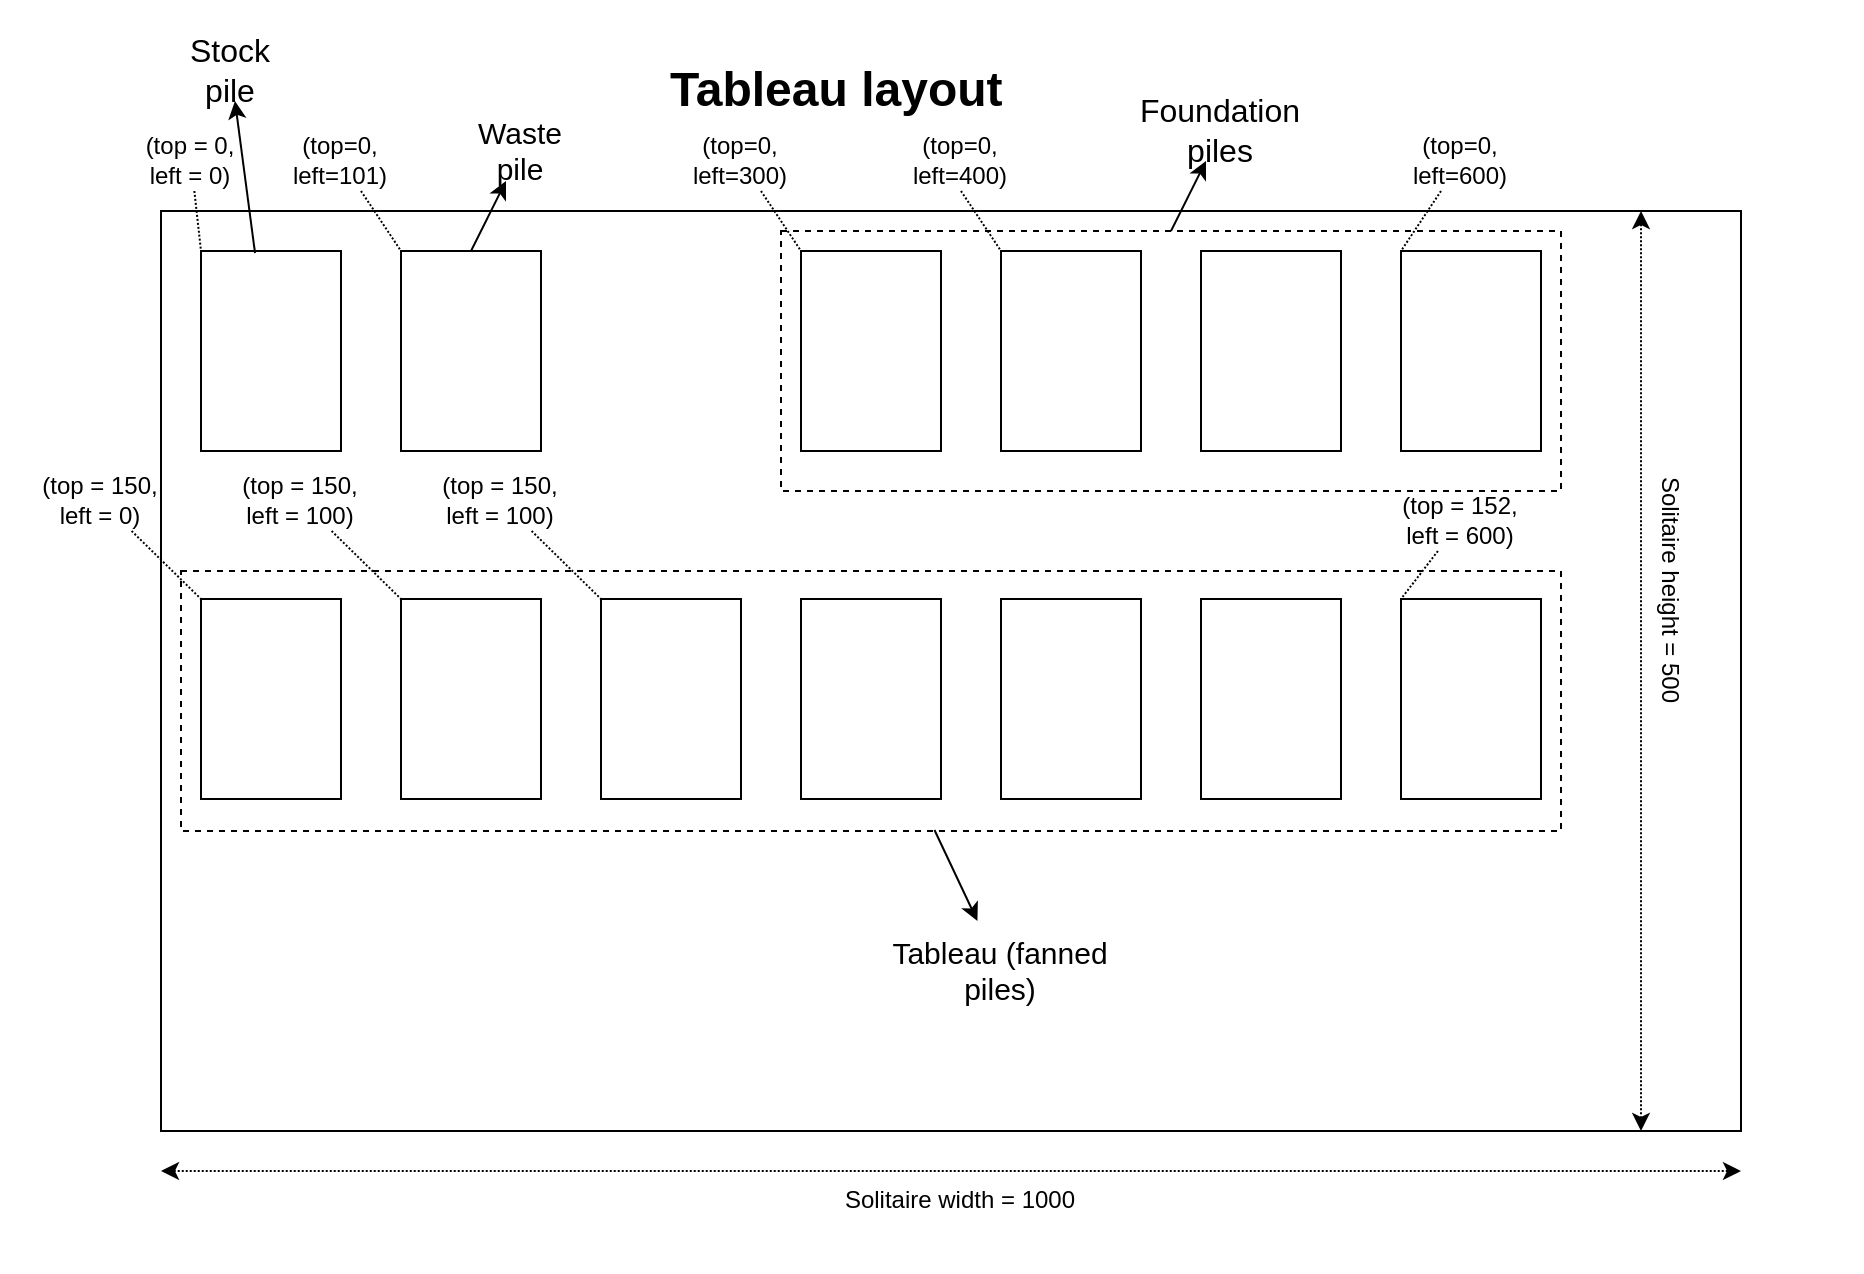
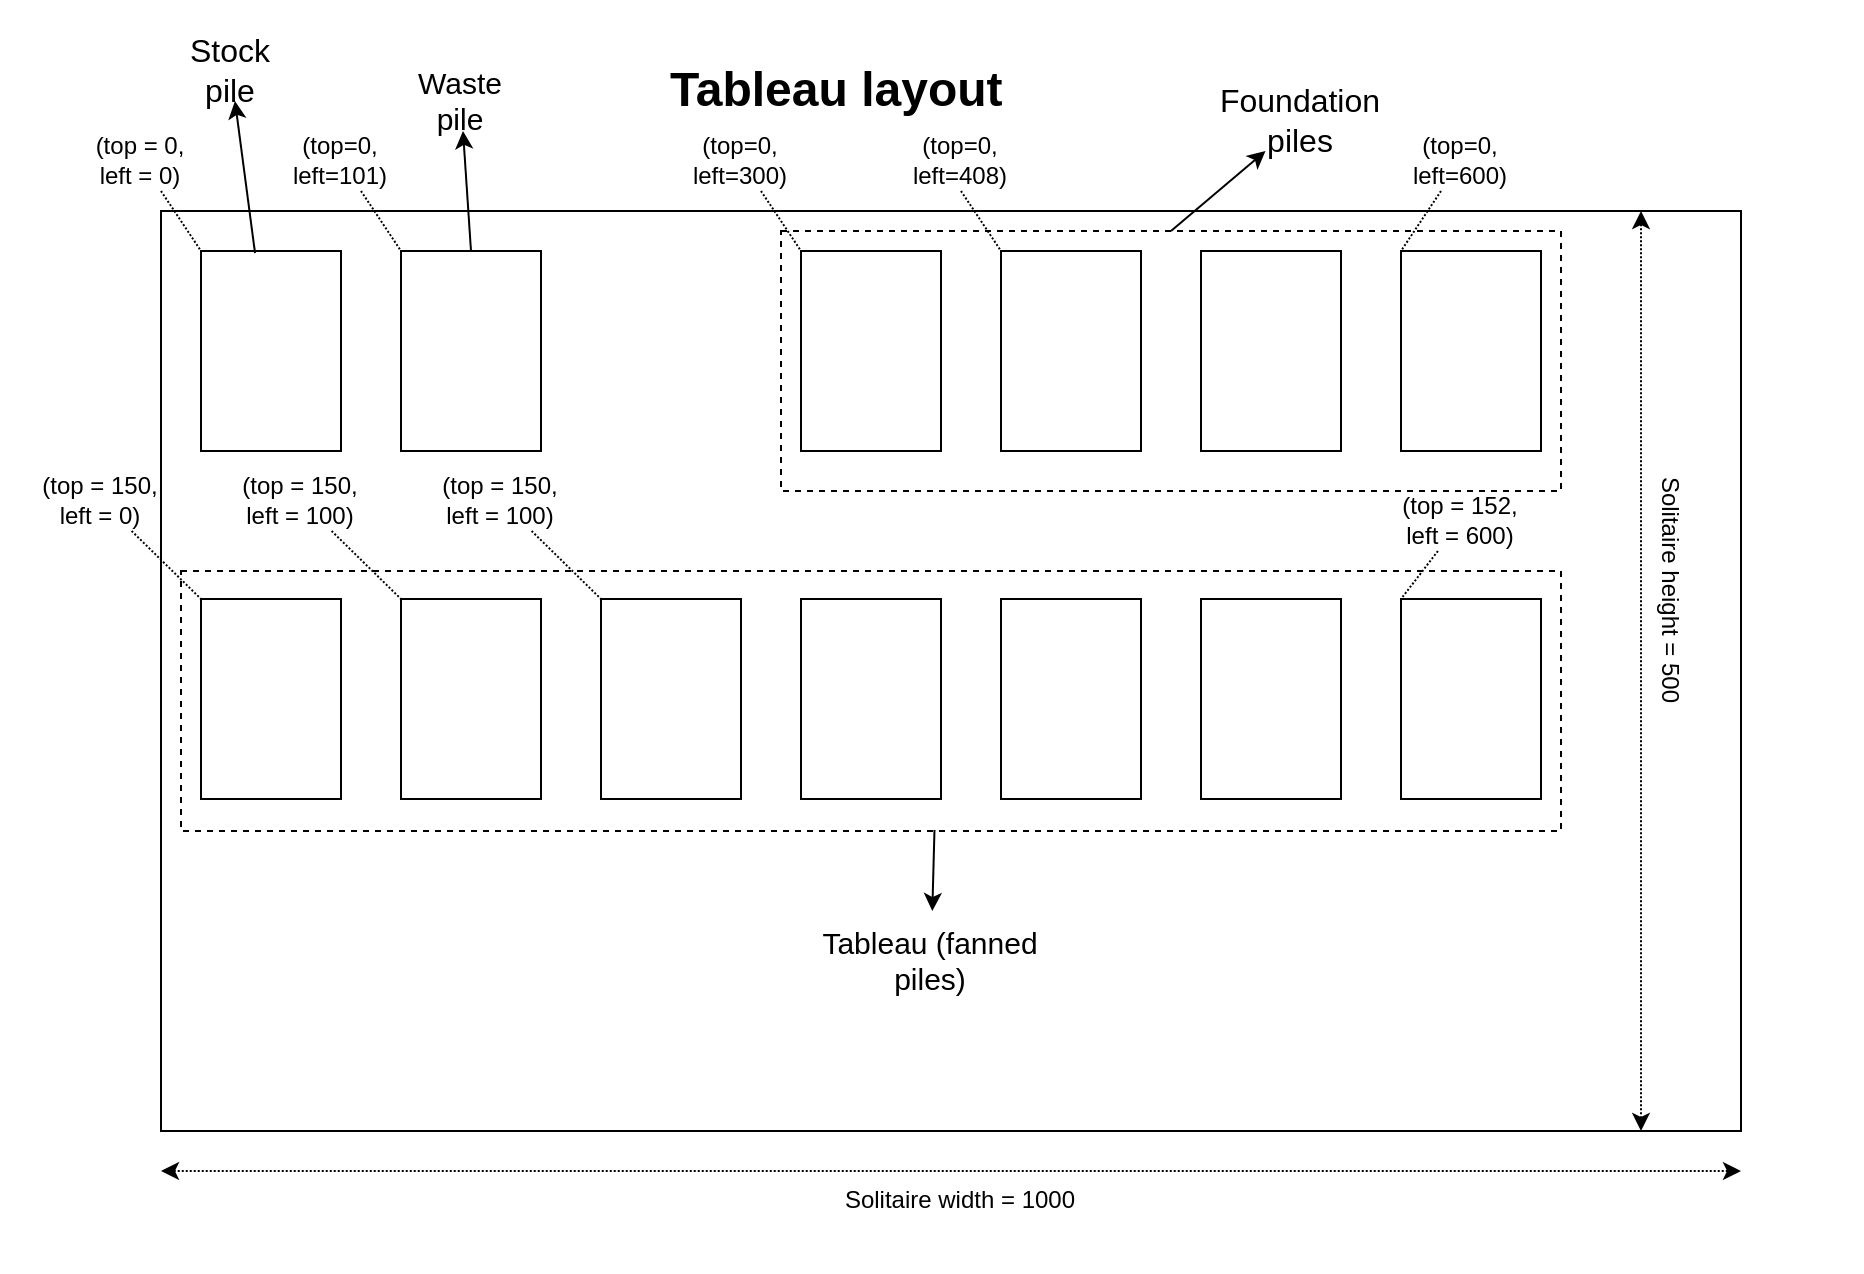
node "Foundation piles": moved (1221, 131) -> (1301, 121)
node "Waste pile": moved (521, 151) -> (461, 101)
node "(top = 0, left = 0)": moved (191, 161) -> (141, 161)
node "(top=0, left=400)": label "(top=0, left=400)" -> "(top=0, left=408)"
node "Tableau (fanned piles)": moved (1001, 971) -> (931, 961)
